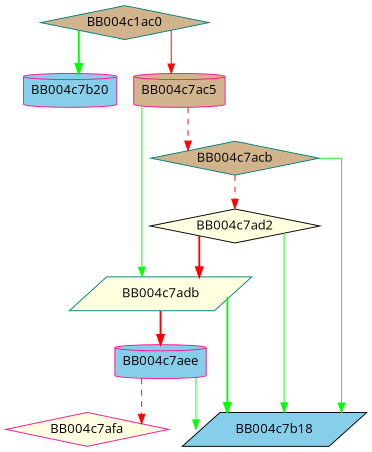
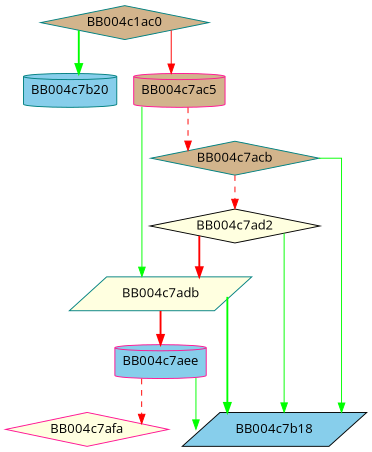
node "BB004c7b20": color deeppink -> teal
